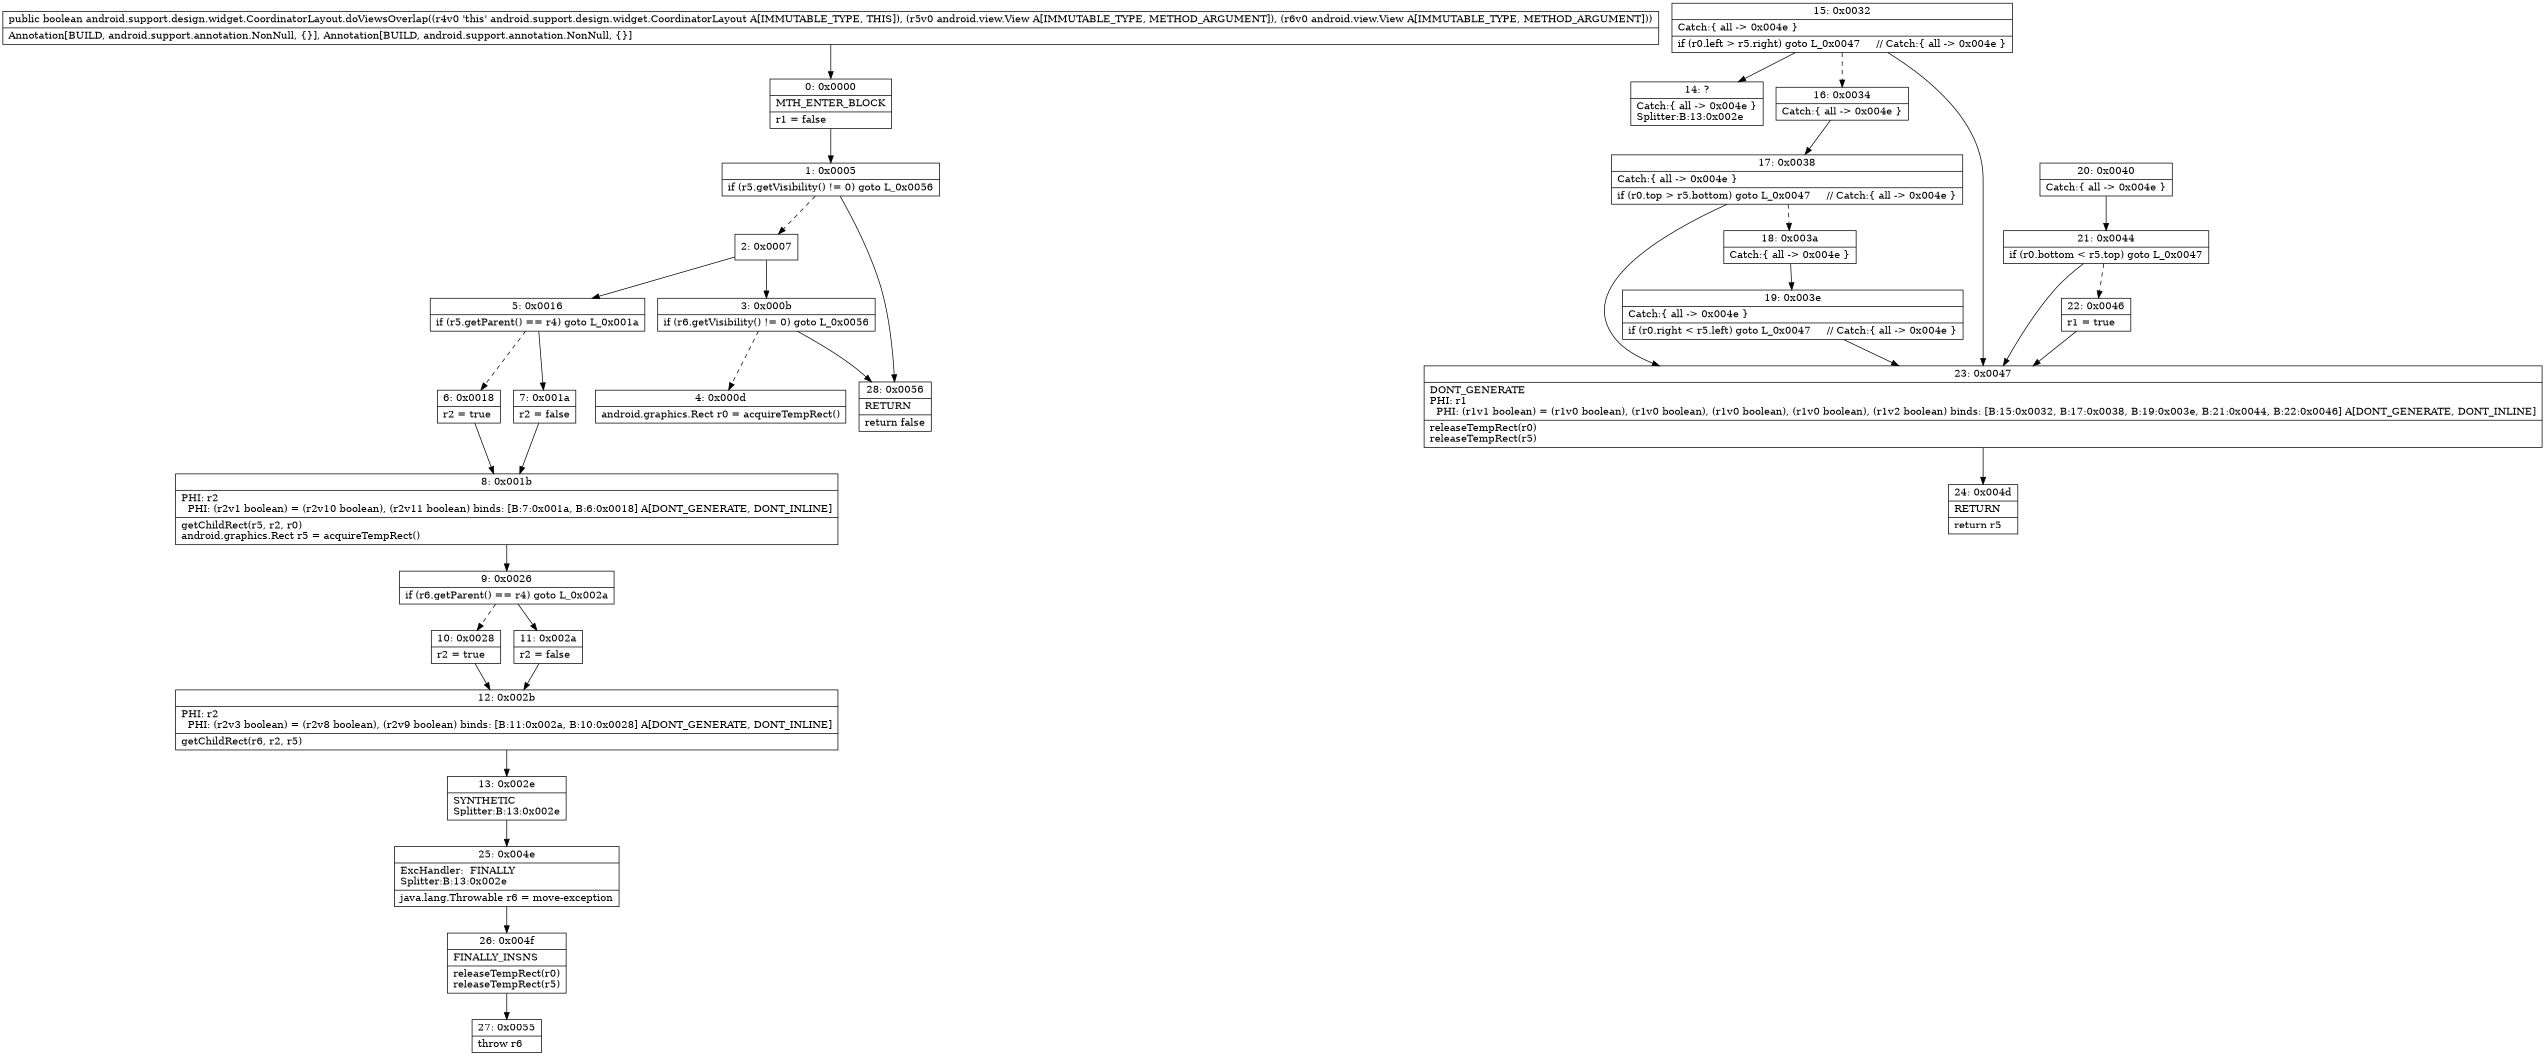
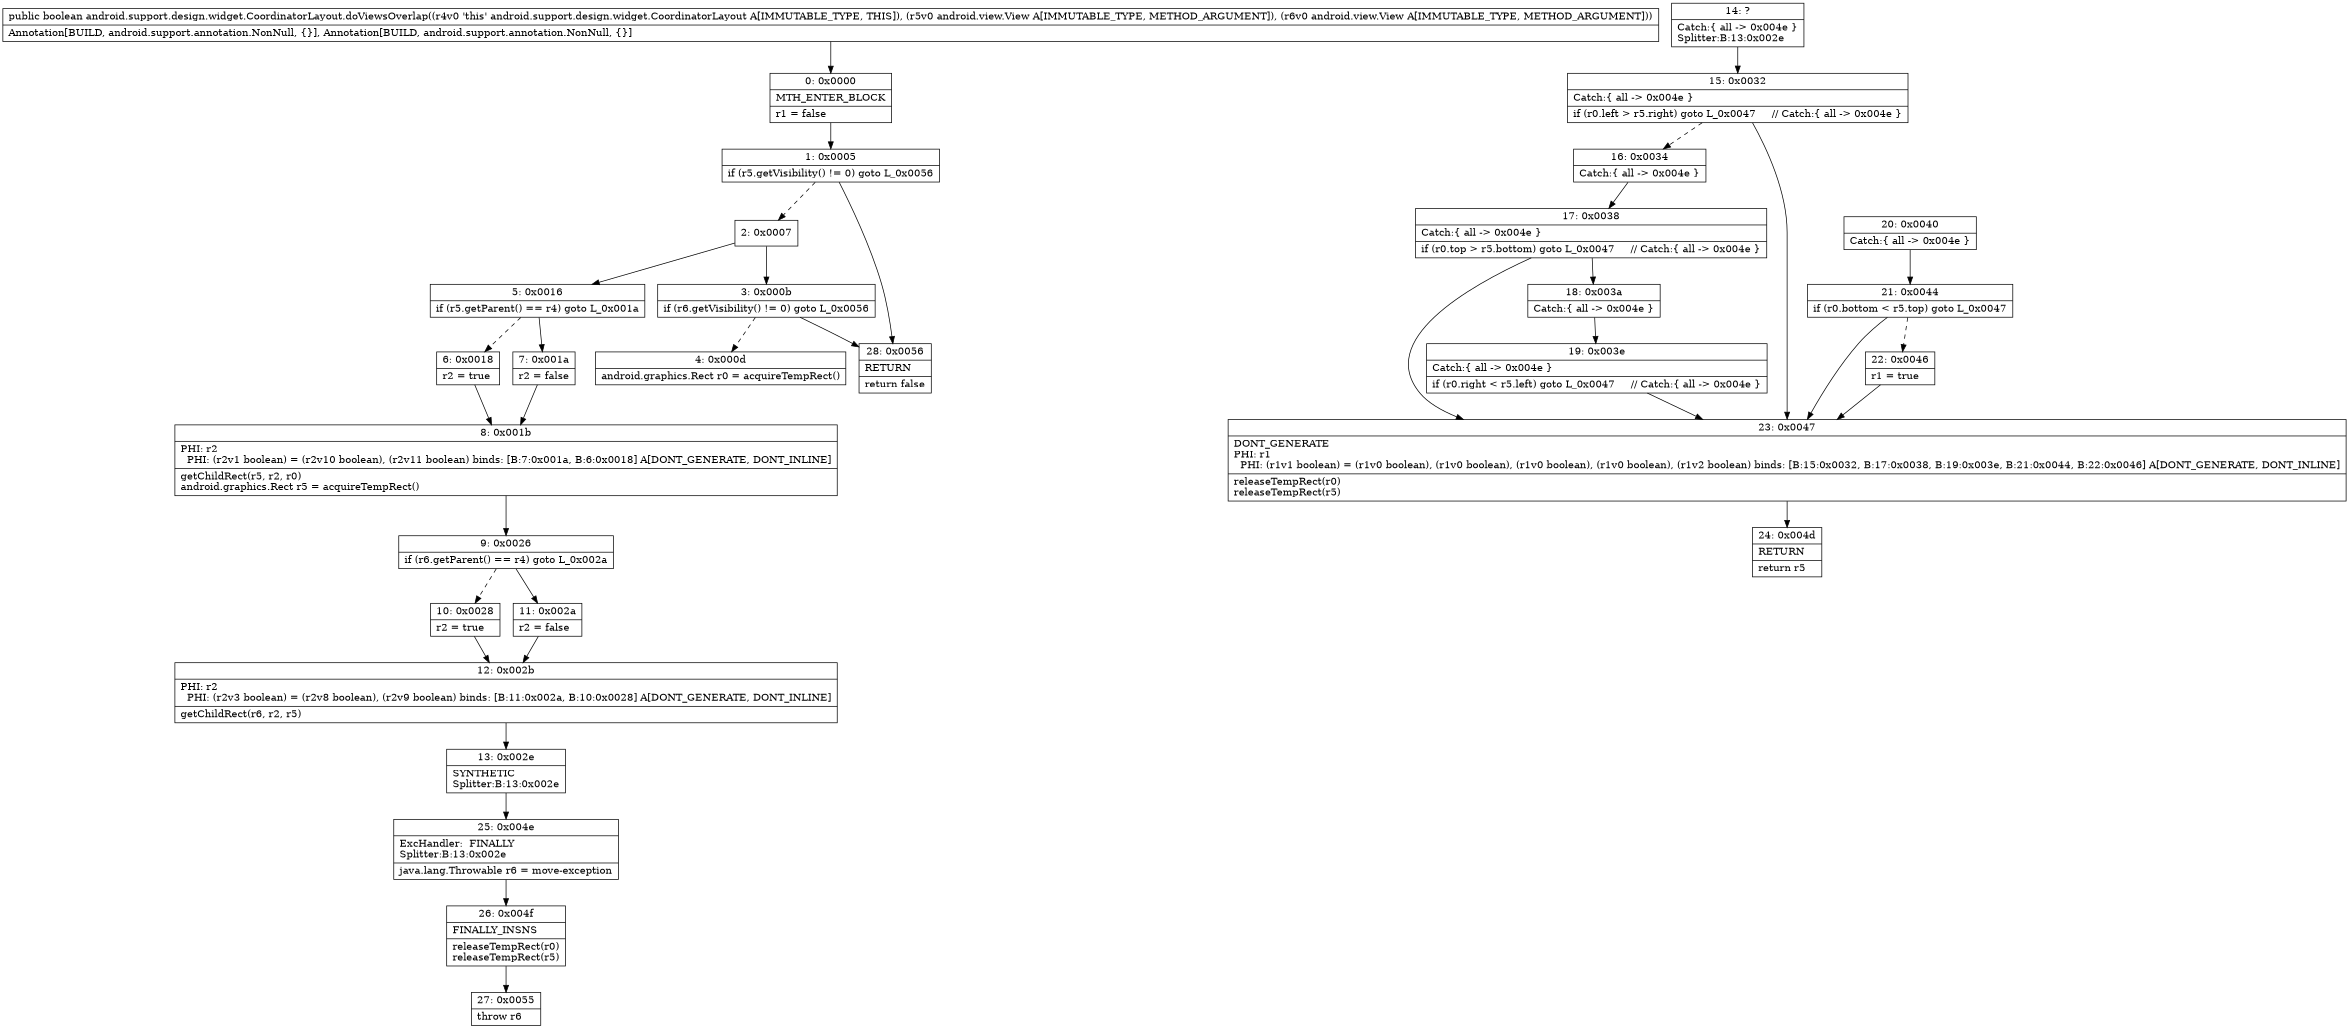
edge "15: 0x0032" -> "14: ?": reversed
edge "17: 0x0038" -> "18: 0x003a": style dashed -> solid
